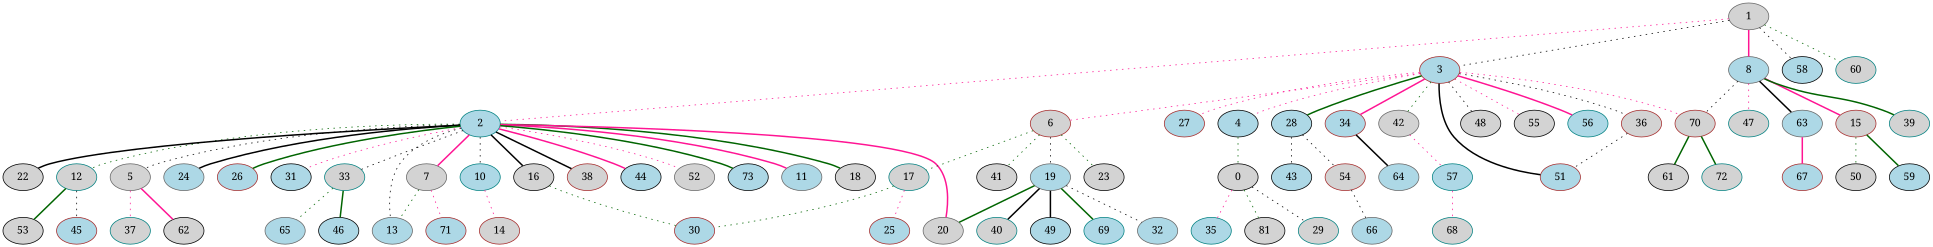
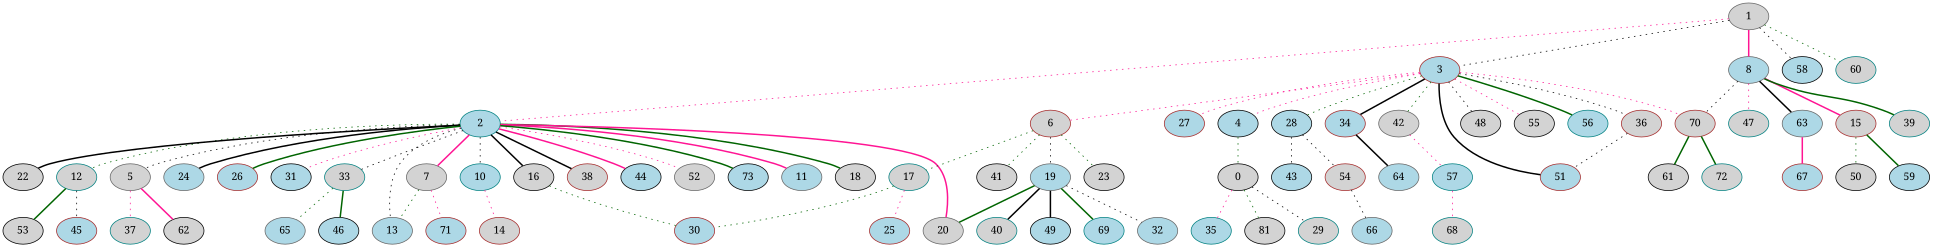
edge "3" -- "28": style bold -> dotted
edge "3" -- "56": color deeppink -> darkgreen
edge "3" -- "34": color deeppink -> black
